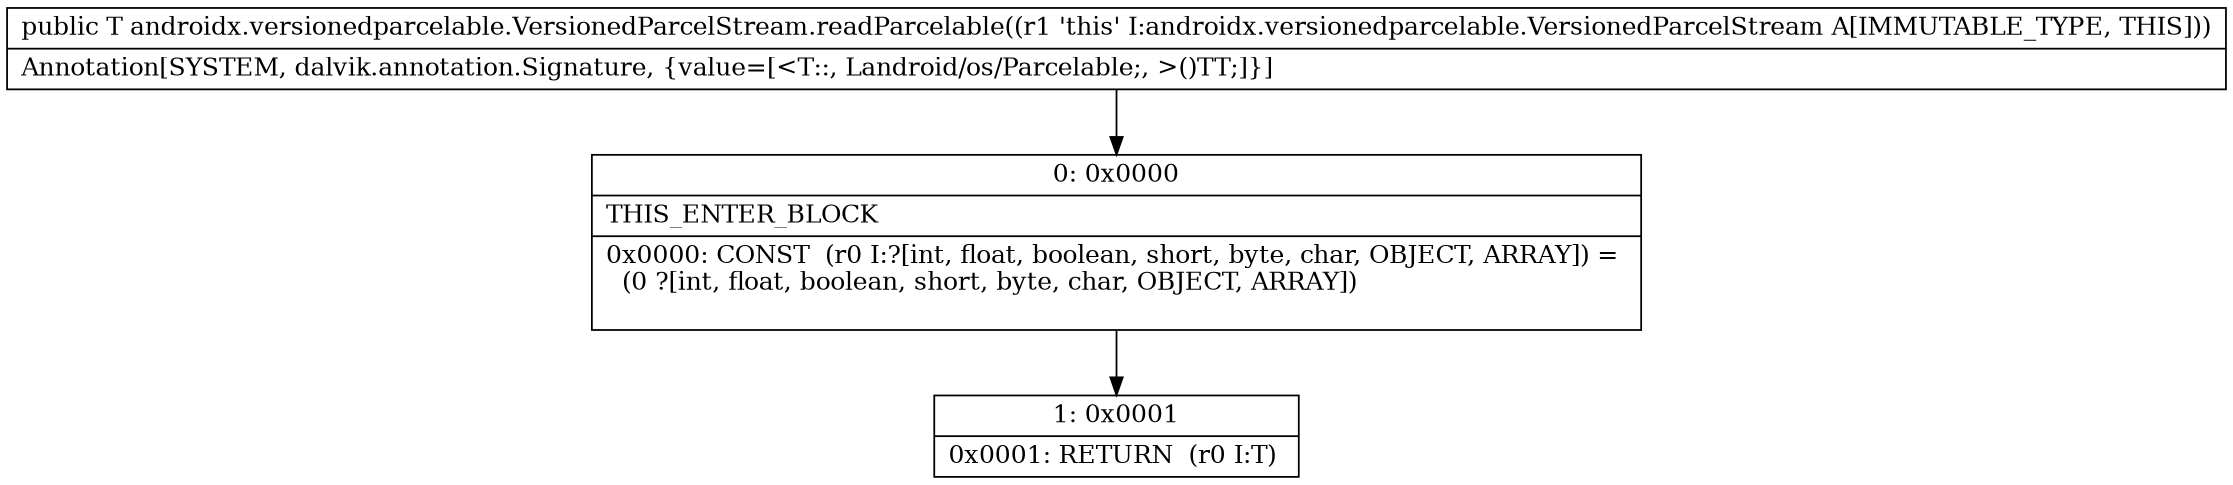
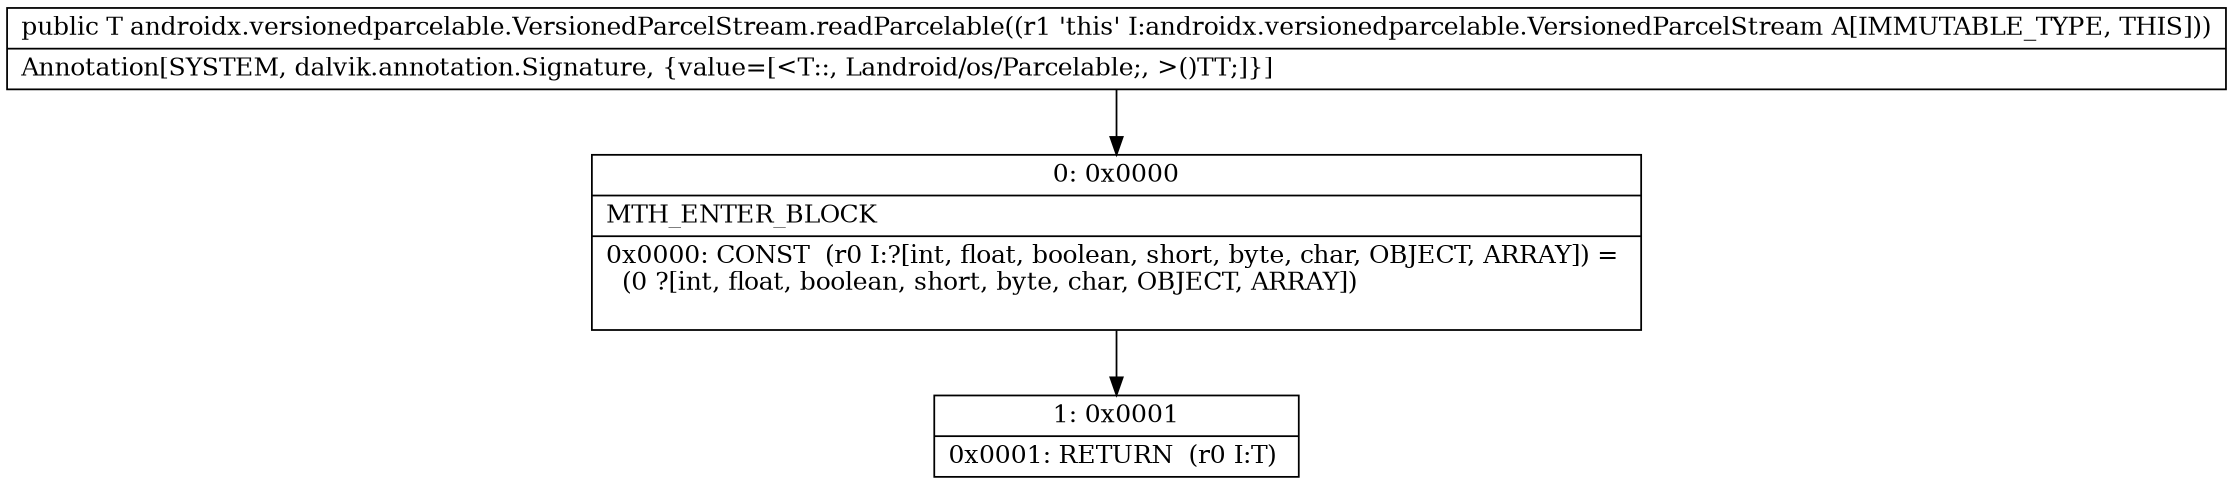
node "0: 0x0000": text "THIS_ENTER_BLOCK" -> "MTH_ENTER_BLOCK"
